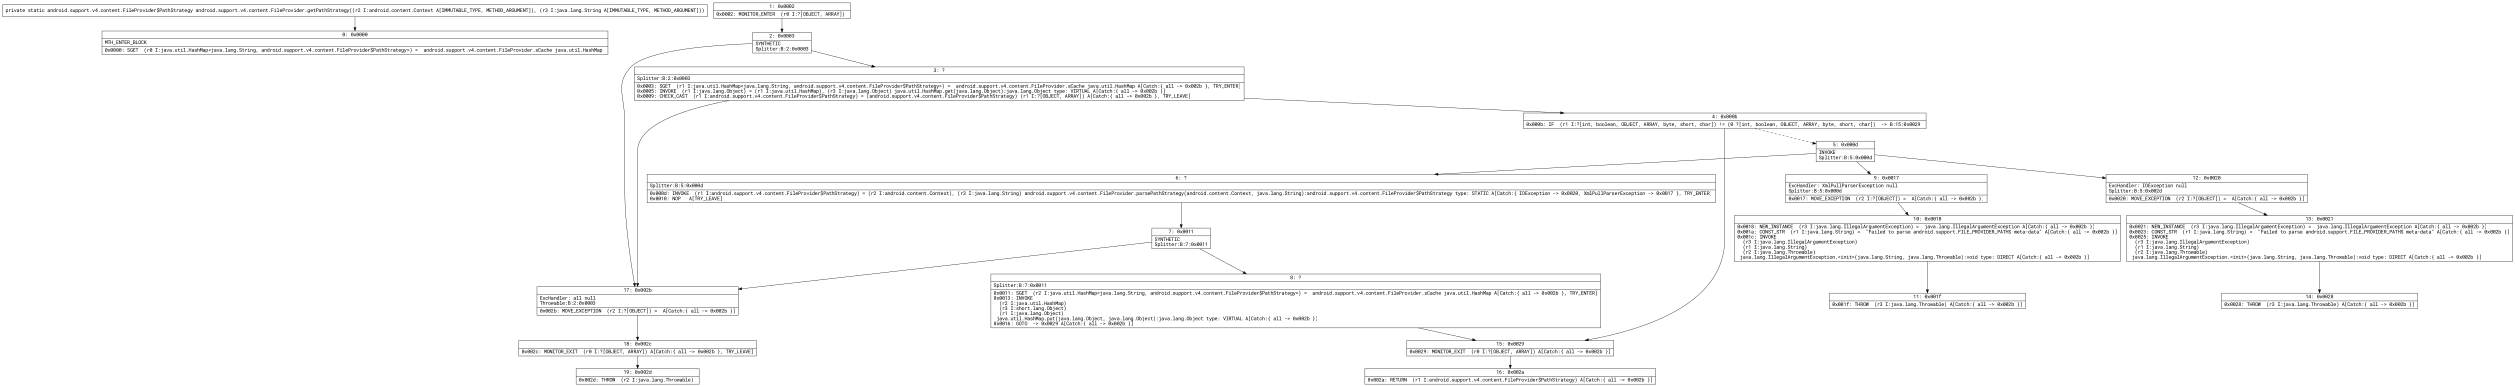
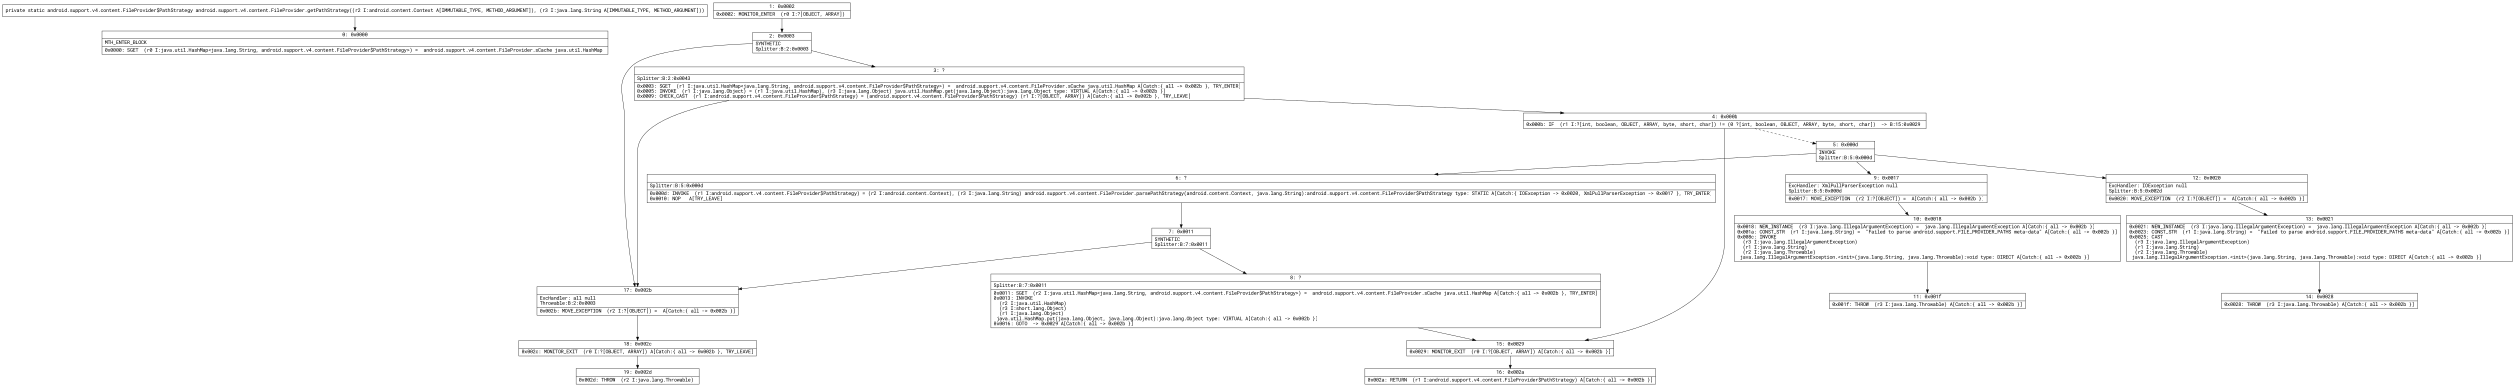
node "3: ?": text "Splitter:B:2:0x0003" -> "Splitter:B:2:0x0043"
node "10: 0x0018": text "0x001c: INVOKE" -> "0x008c: INVOKE"
node "13: 0x0021": text "0x0025: INVOKE" -> "0x0025: CAST"
